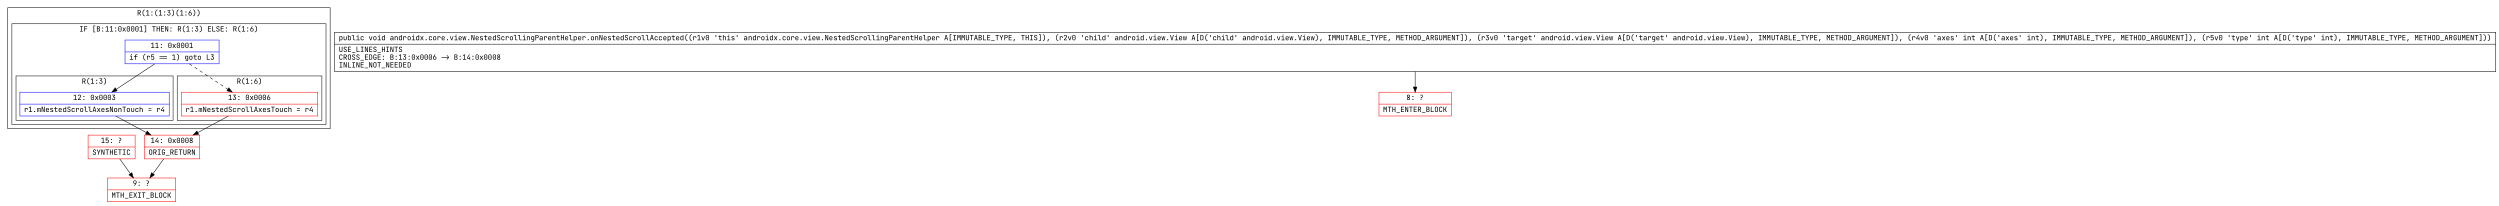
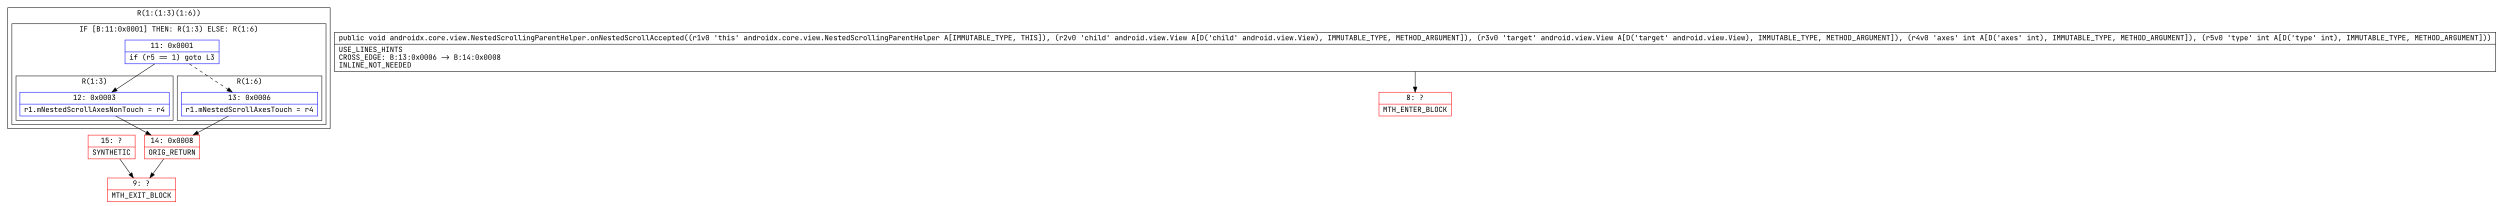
node "13: 0x0006": color red -> blue
